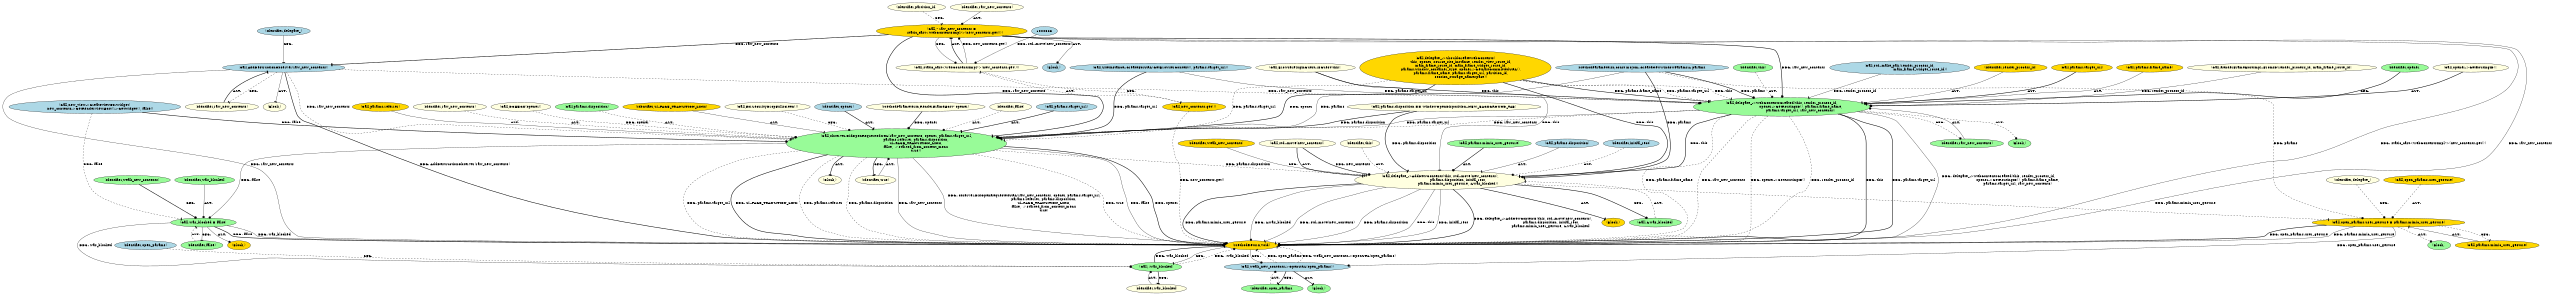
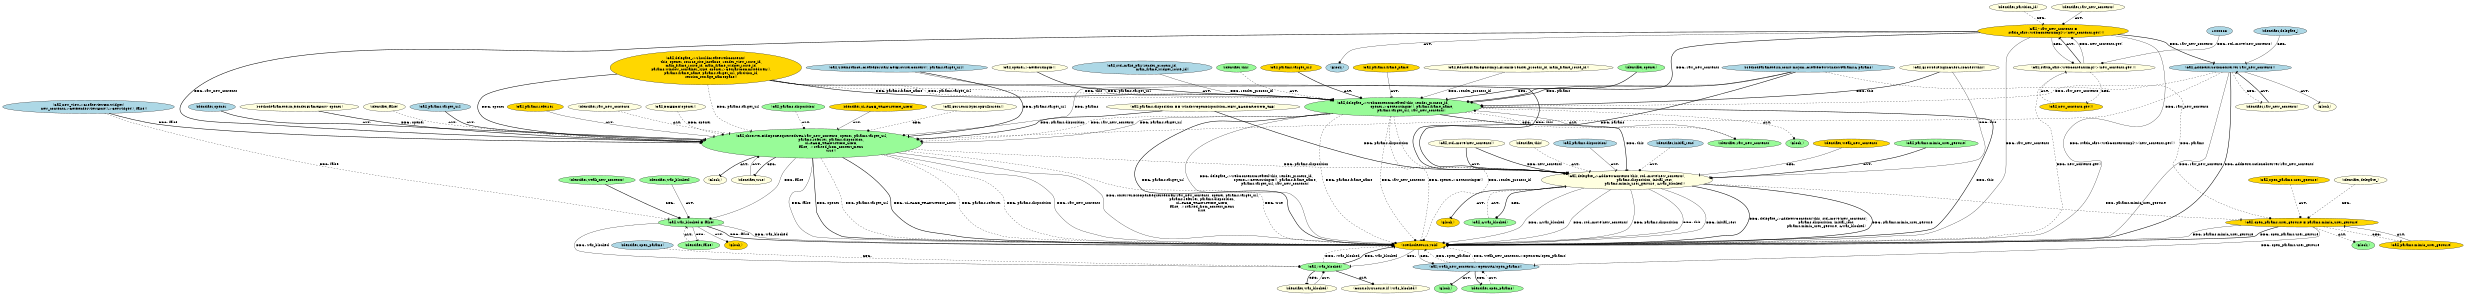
node "(Identifier,render_process_id)": removed
edge "(Call,new_contents.get())" -> "(MethodReturn,void)": now "(Call,static_cast<WebContentsImpl*>(new_contents.get()))" -> "(MethodReturn,void)"
edge "(Call,open_params.user_gesture = params.mimic_user_gesture)" -> "(Call,weak_new_contents->OpenURL(open_params))": arrowhead dot -> tee
node "(ControlStructure,if (!was_blocked))": added
